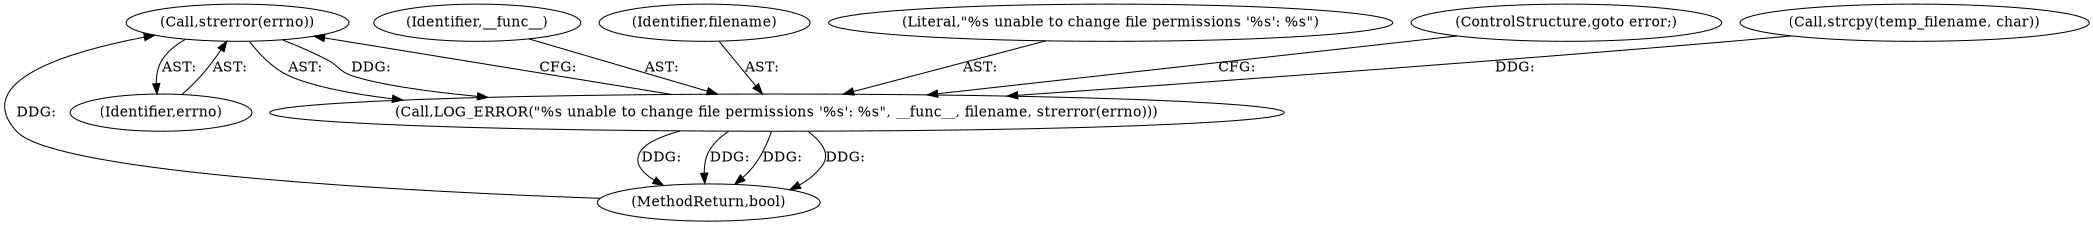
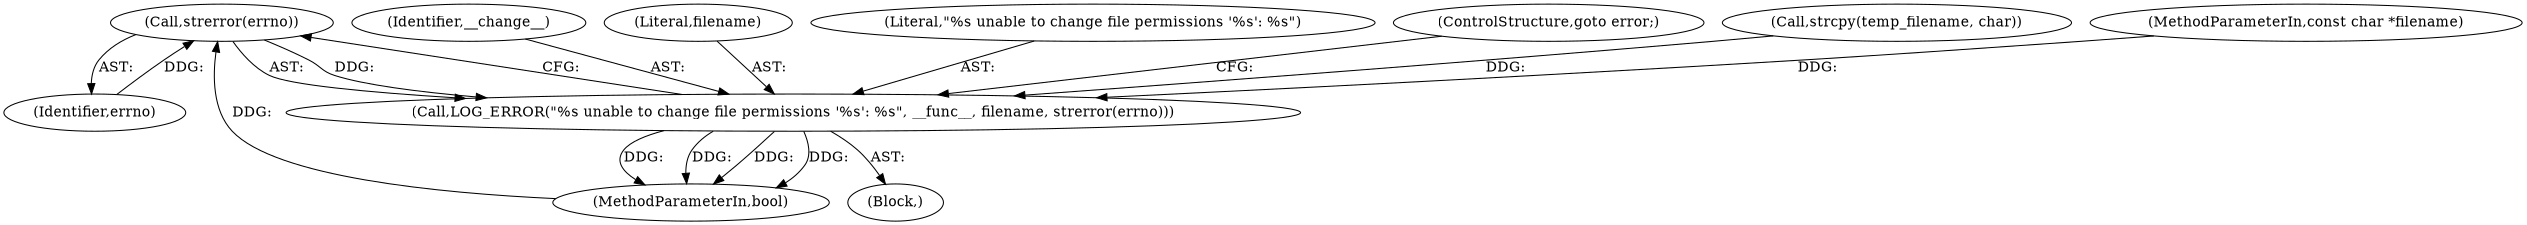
node "(Identifier,__func__)": label "(Identifier,__func__)" -> "(Identifier,__change__)"
node "(Identifier,filename)": label "(Identifier,filename)" -> "(Literal,filename)"
node "(MethodParameterIn,const char *filename)": added
edge "(Identifier,errno)" -> "(Call,strerror(errno))": label "AST: " -> "DDG: "
node "(MethodReturn,bool)": label "(MethodReturn,bool)" -> "(MethodParameterIn,bool)"
node "(Block,)": added
